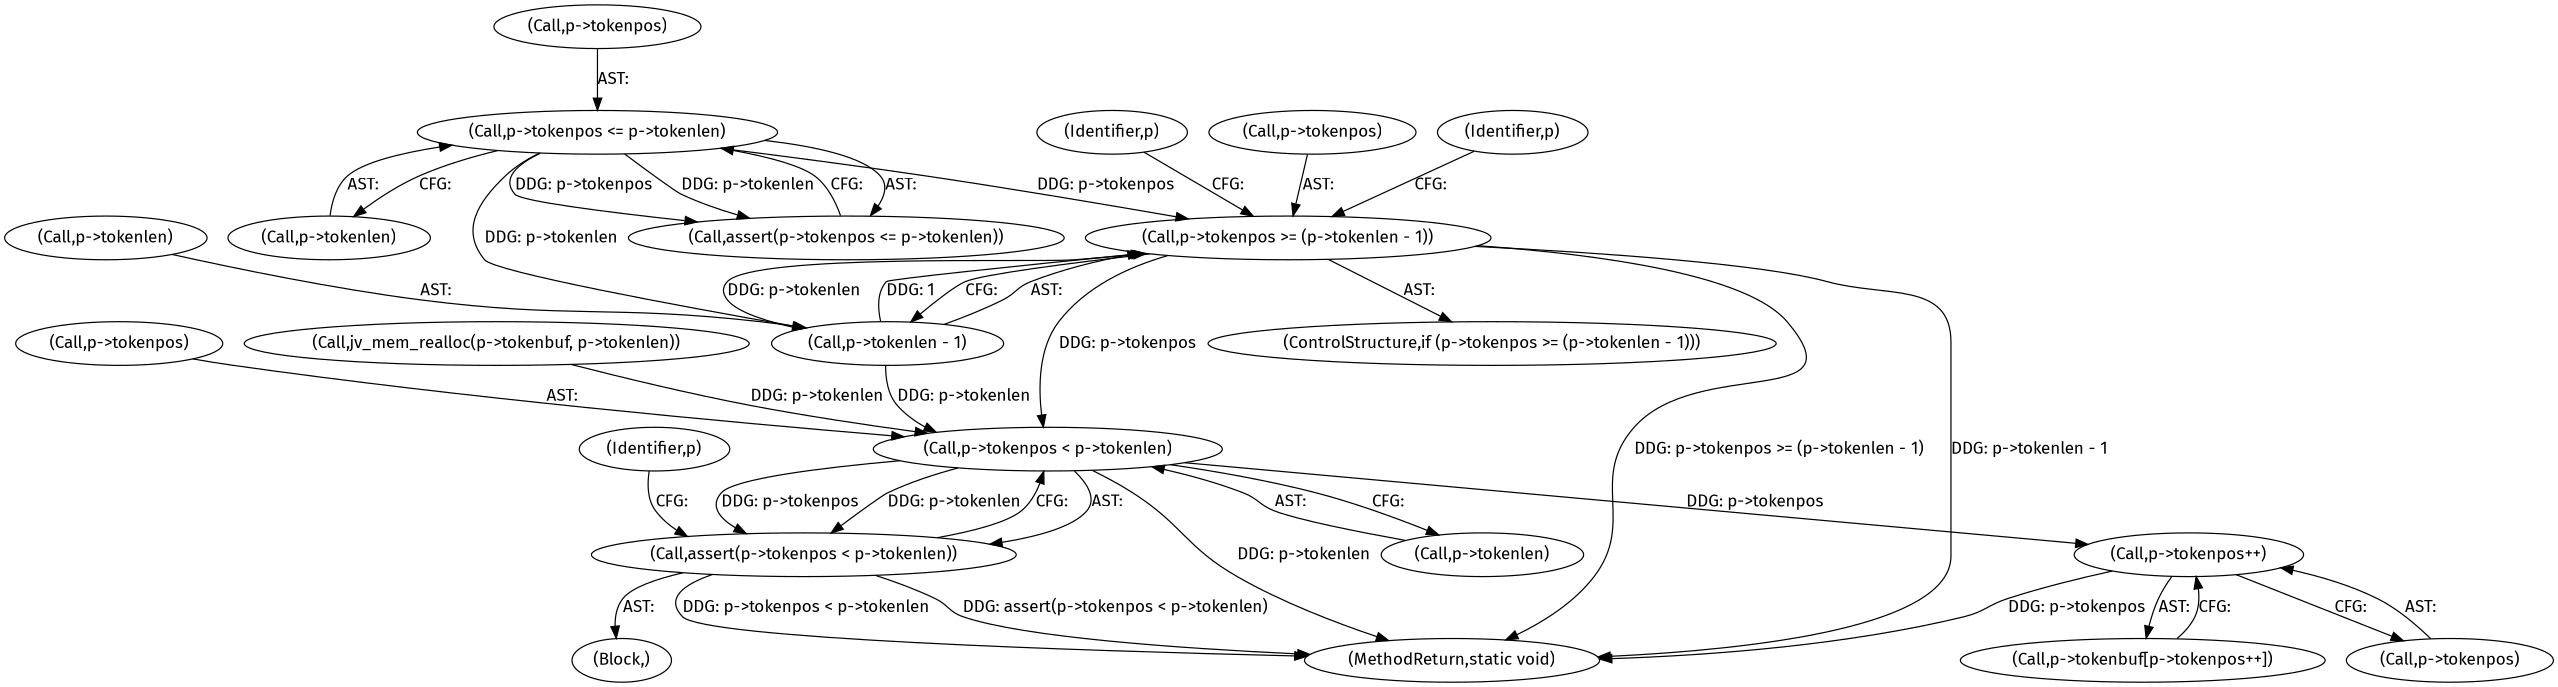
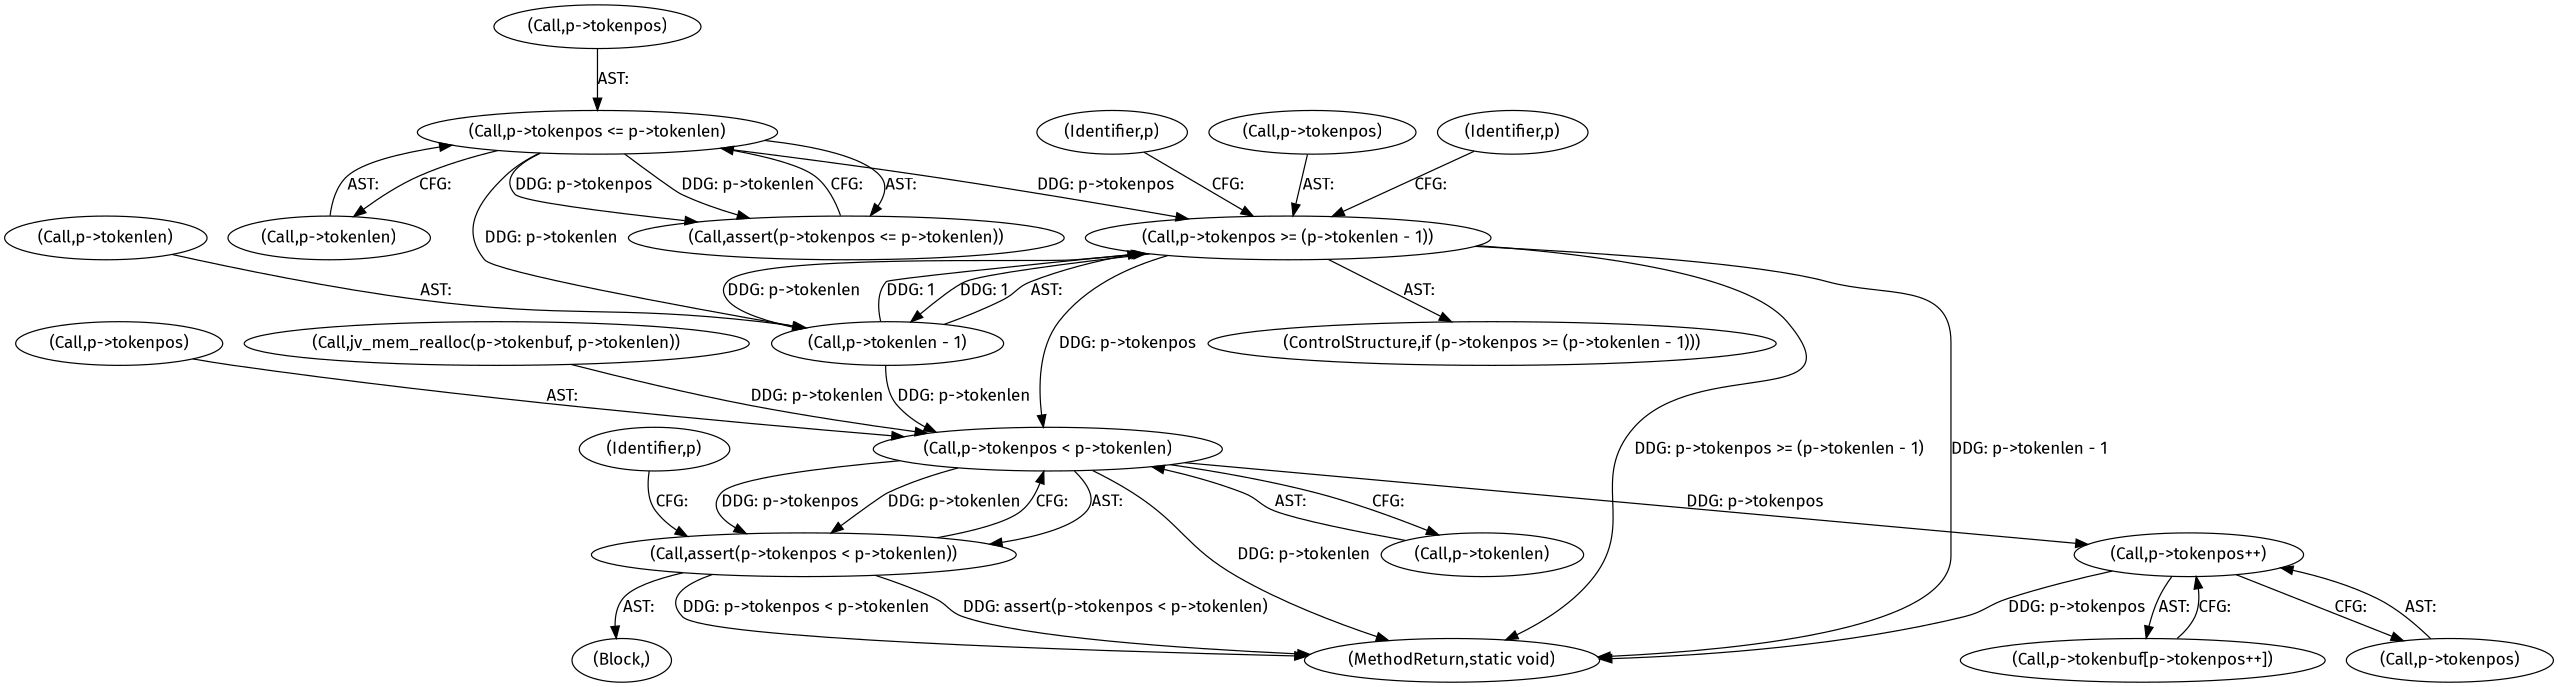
edge "(Call,p->tokenpos >= (p->tokenlen - 1))" -> "(Call,p->tokenlen - 1)": label "CFG: " -> "DDG: 1"
